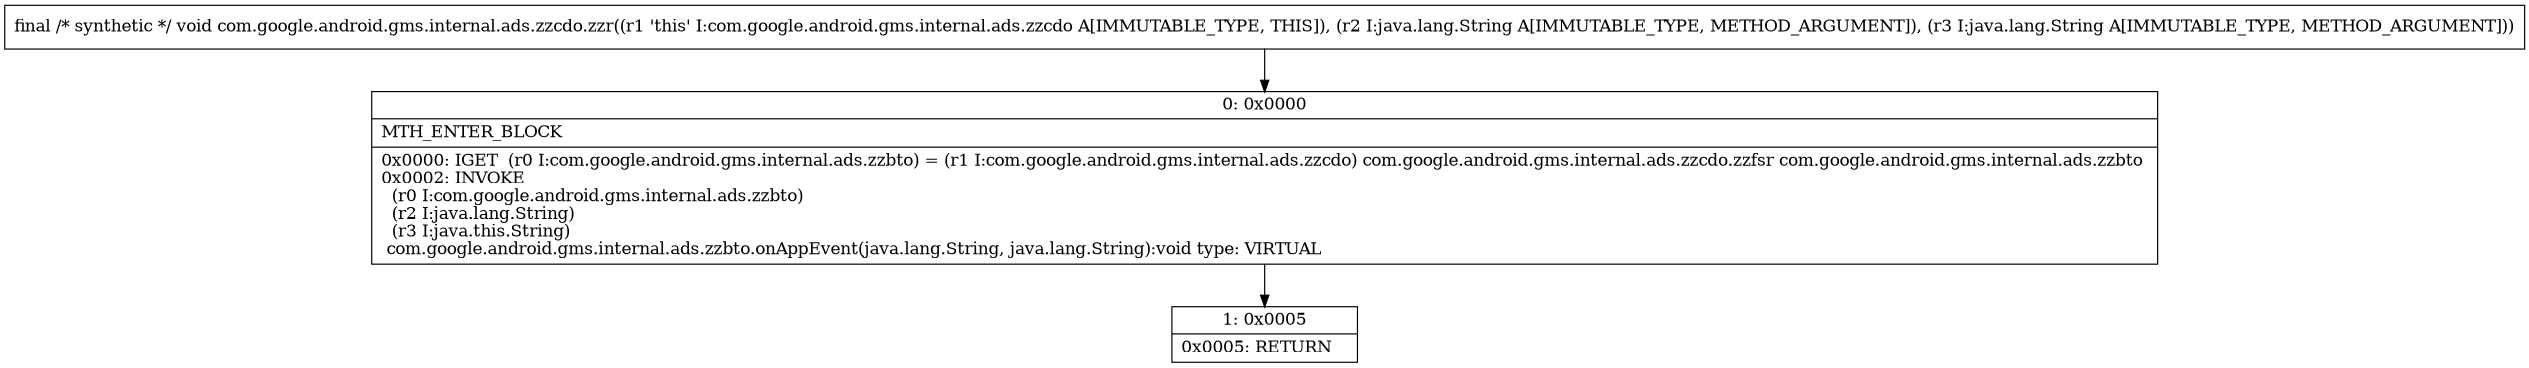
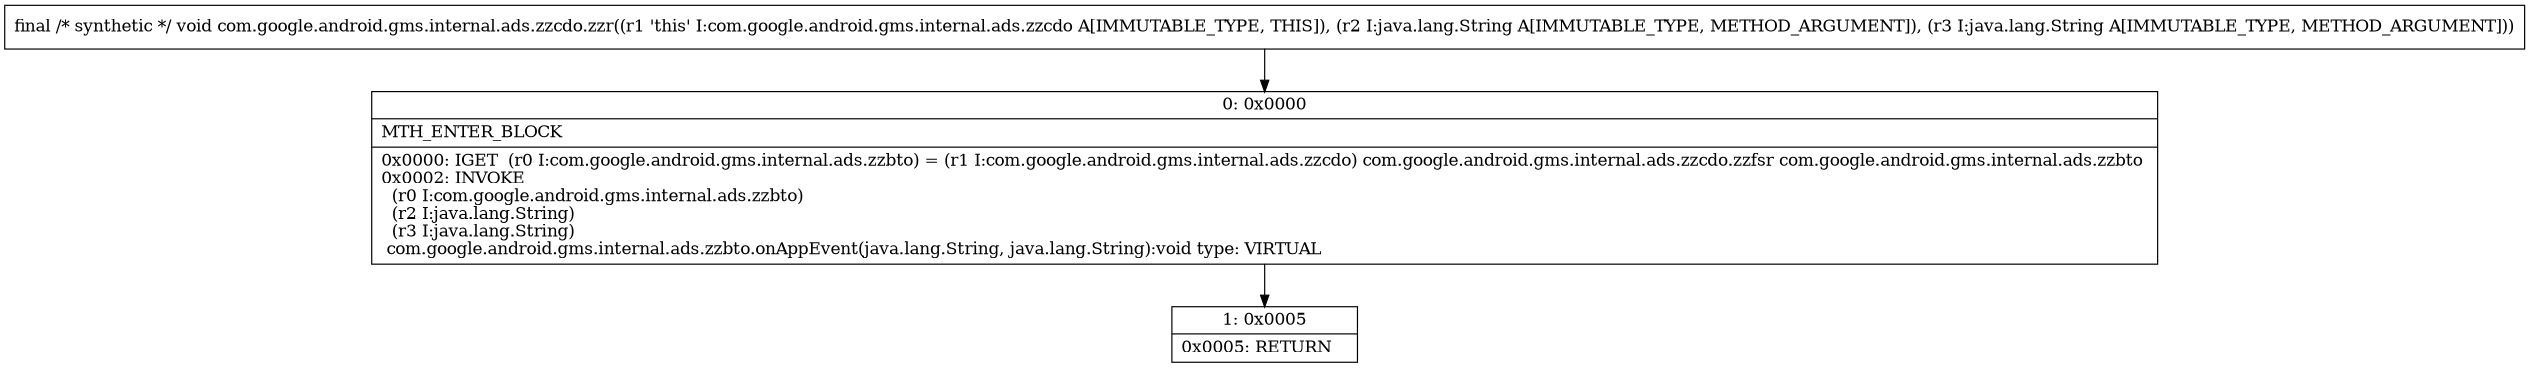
node "0: 0x0000": text "(r3 I:java.this.String)" -> "(r3 I:java.lang.String)"
